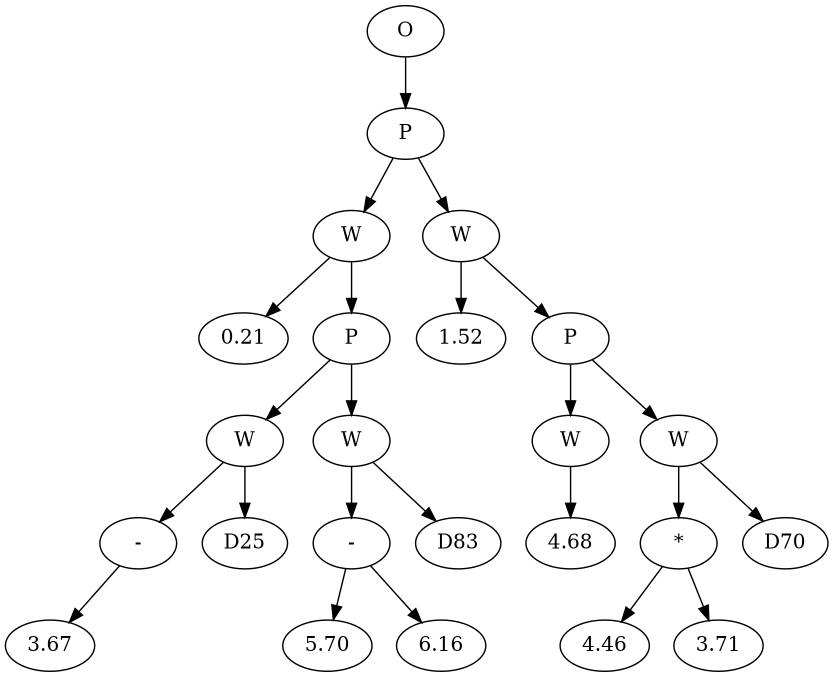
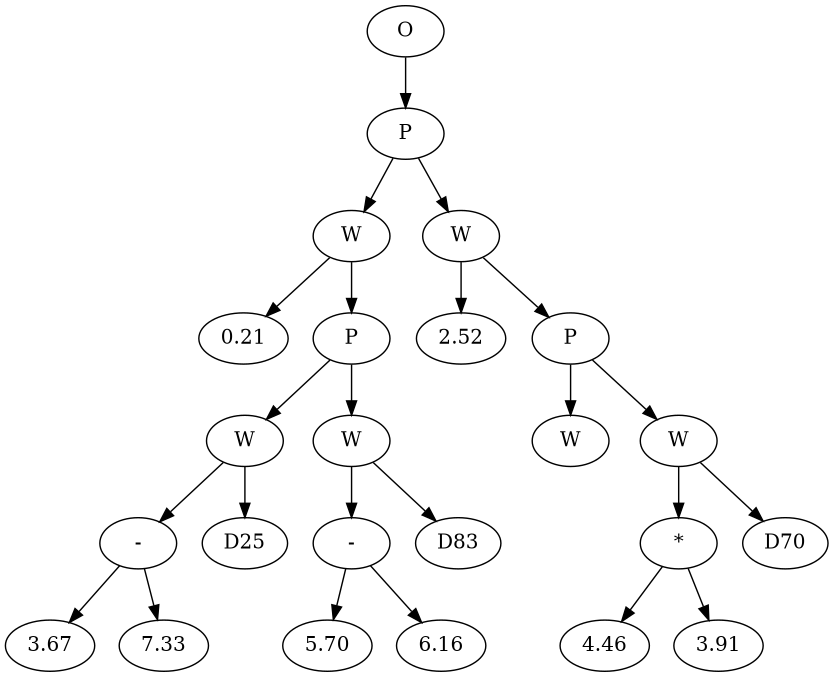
node "1.52": label "1.52" -> "2.52"
node "4.68": removed
node "7.33": added
node "3.71": label "3.71" -> "3.91"
